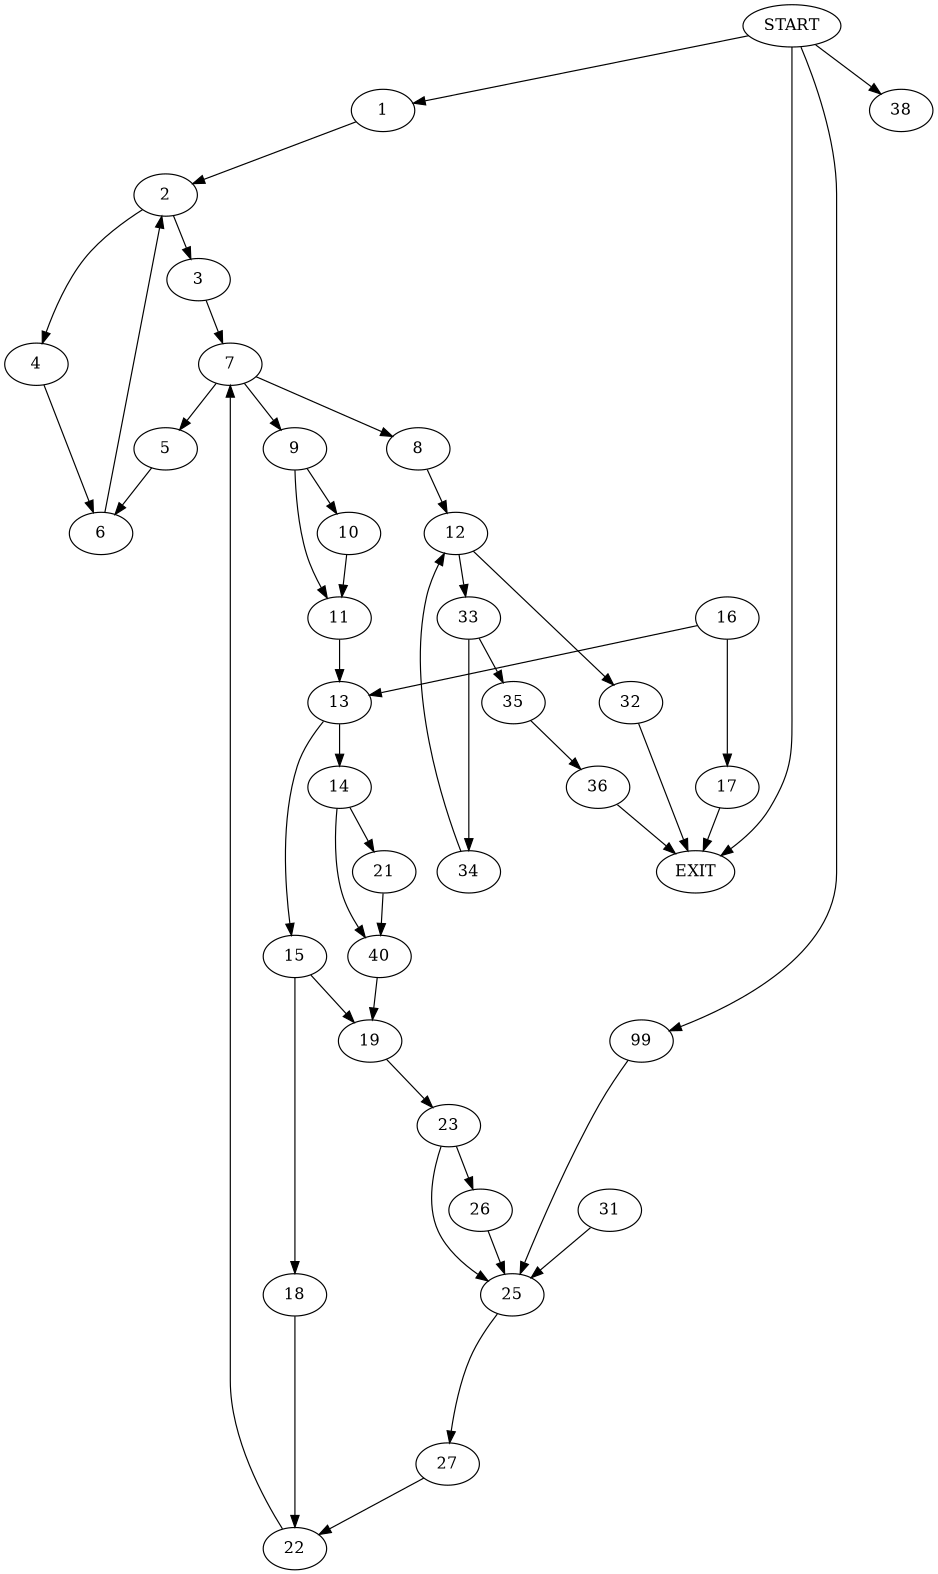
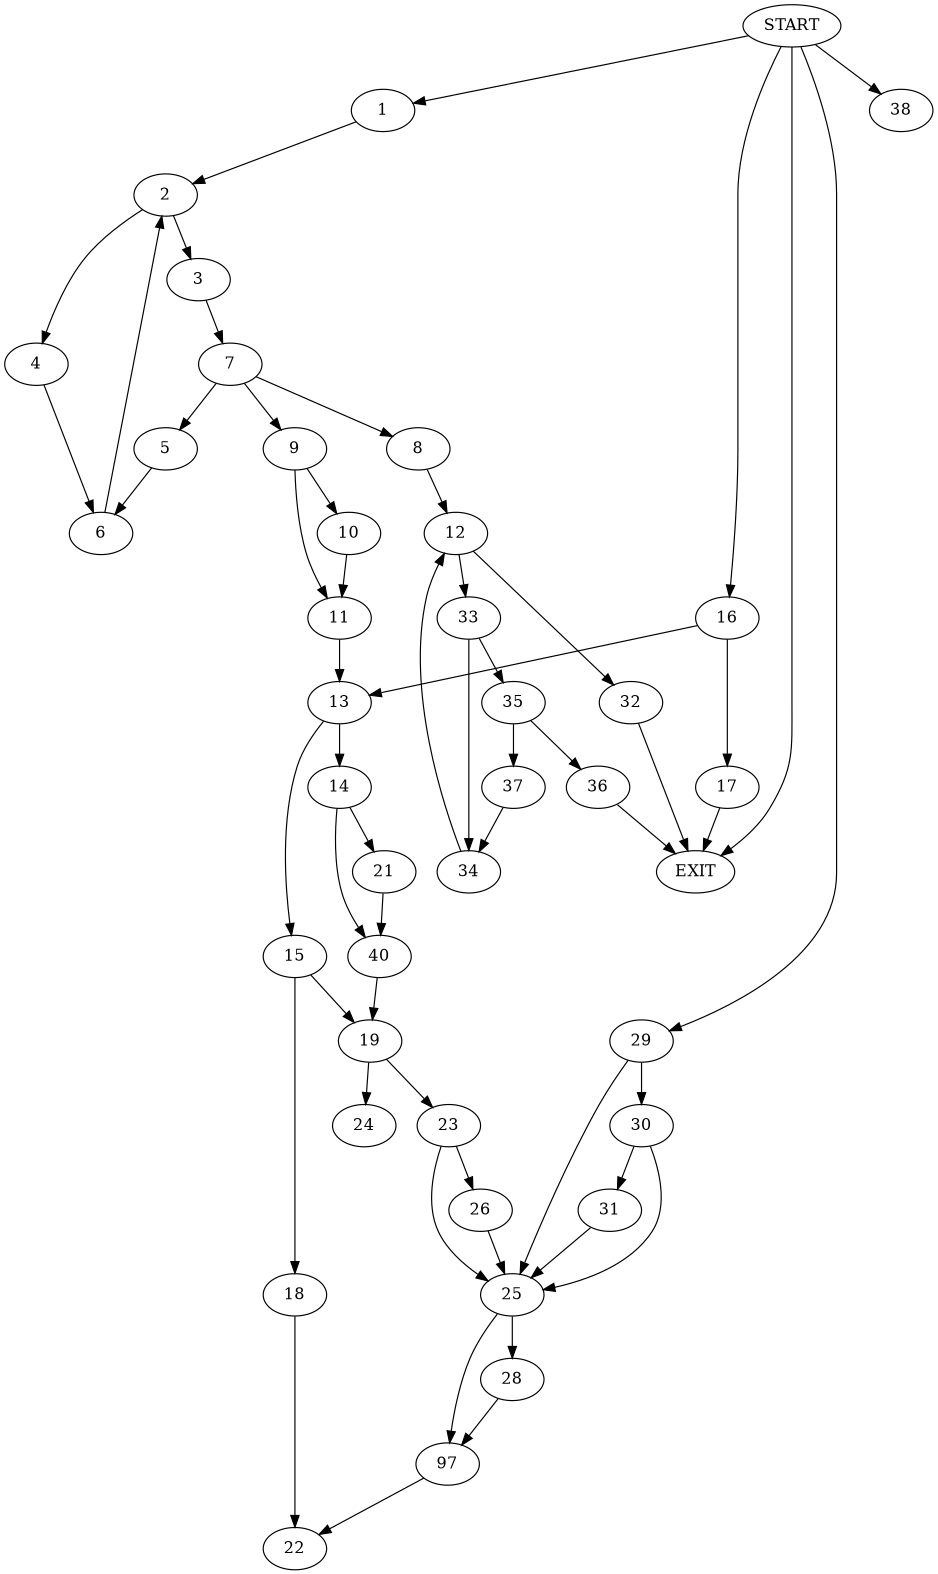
edge "START" -> "16": added
node "37": added
edge "22" -> "7": removed
node "99": label "99" -> "29"
node "24": added
node "30": added
node "28": added
node "27": label "27" -> "97"
